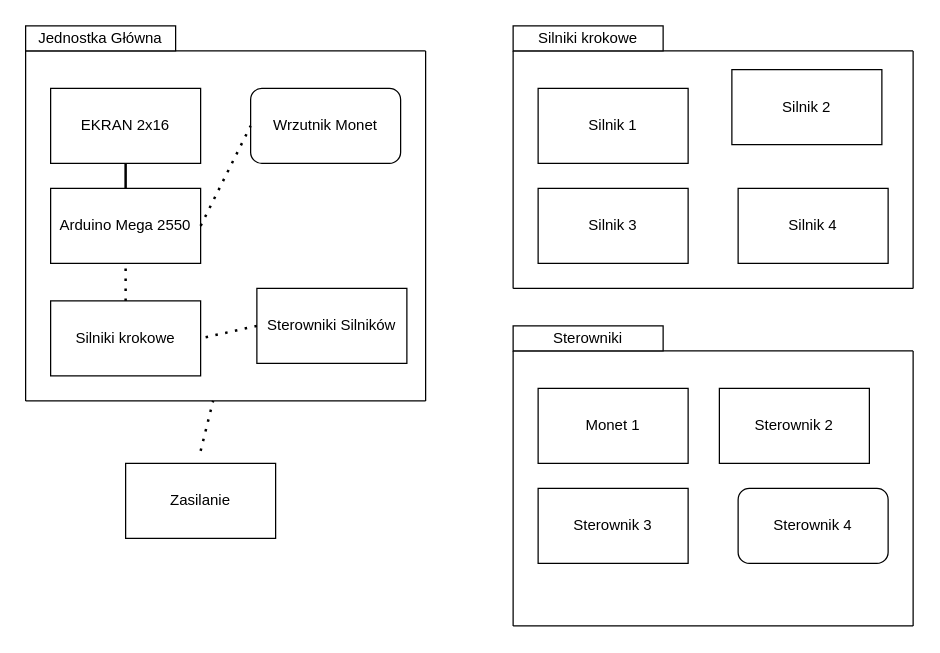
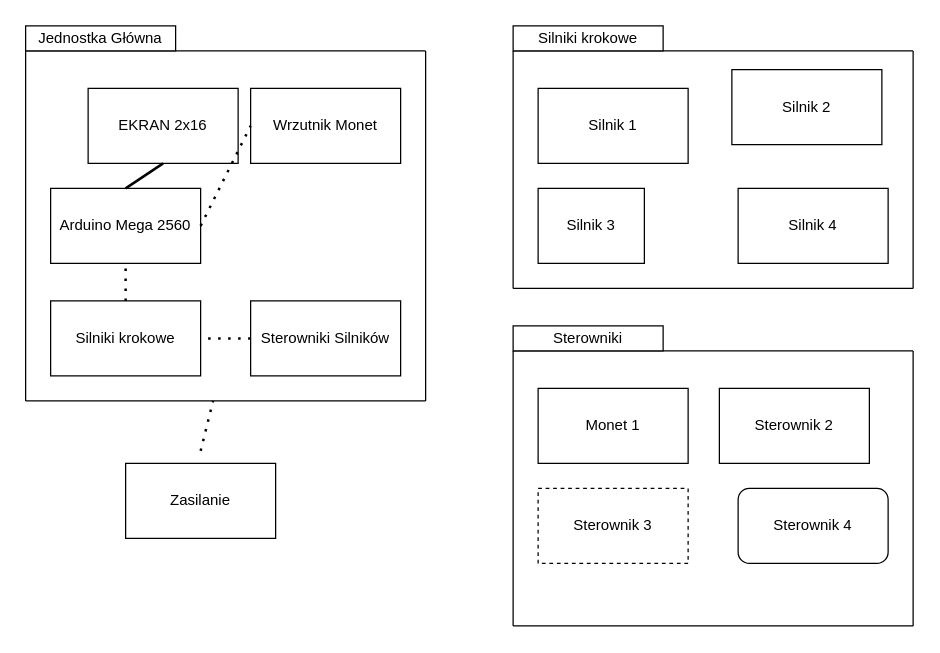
node "EKRAN 2x16": moved (126, 126) -> (163, 126)
node "Wrzutnik Monet": shape rounded rectangle -> rectangle
node "Arduino Mega 2550": label "Arduino Mega 2550" -> "Arduino Mega 2560"
node "Silnik 3": size 150x75 -> 106x75
node "Sterowniki Silników": moved (332, 326) -> (326, 338)
node "Sterownik 3": style solid -> dashed
